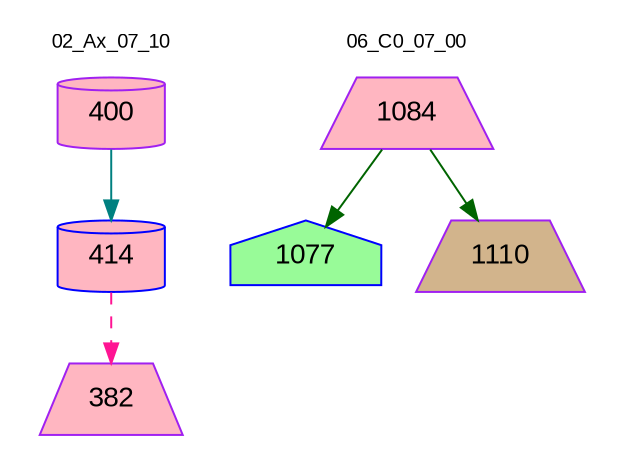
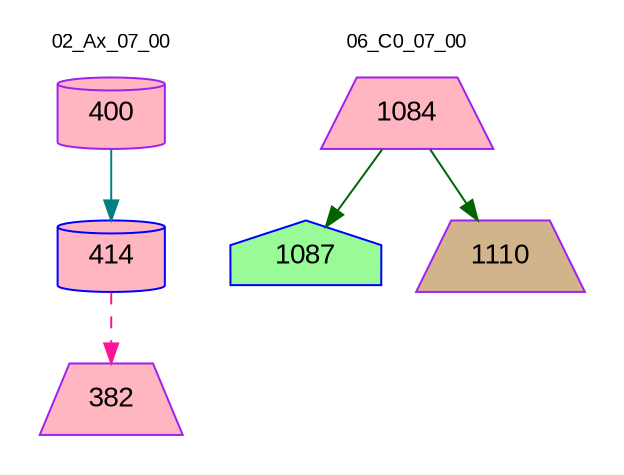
cluster "02_Ax_07_10": label "02_Ax_07_10" -> "02_Ax_07_00"
node "1077": label "1077" -> "1087"
